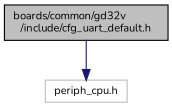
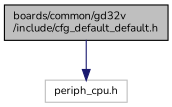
node "boards/common/gd32v /include/cfg_uart_default.h": label "boards/common/gd32v /include/cfg_uart_default.h" -> "boards/common/gd32v /include/cfg_default_default.h"
